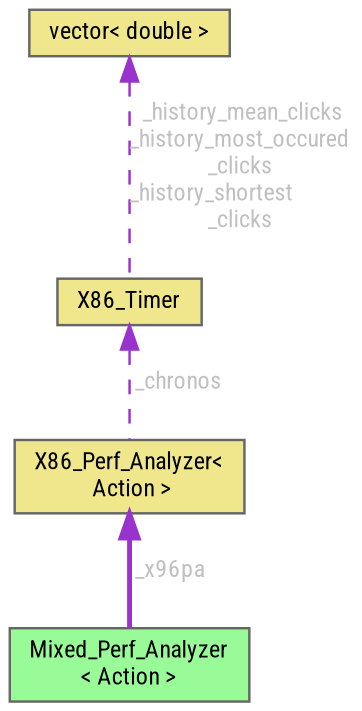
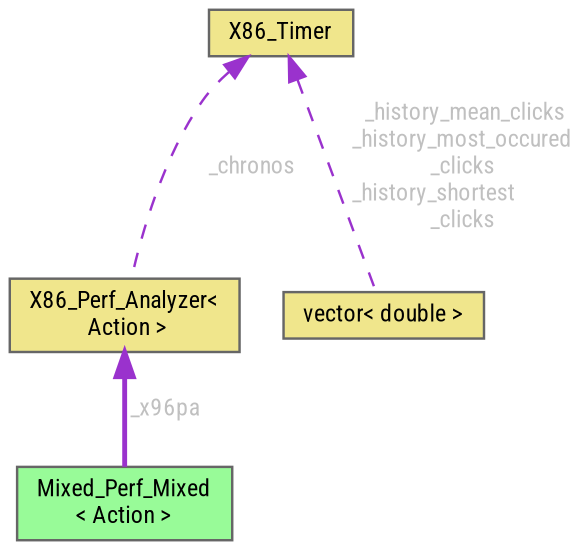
edge "X86_Timer" -> "vector< double >": reversed
node "Mixed_Perf_Analyzer < Action >": label "Mixed_Perf_Analyzer < Action >" -> "Mixed_Perf_Mixed < Action >"
